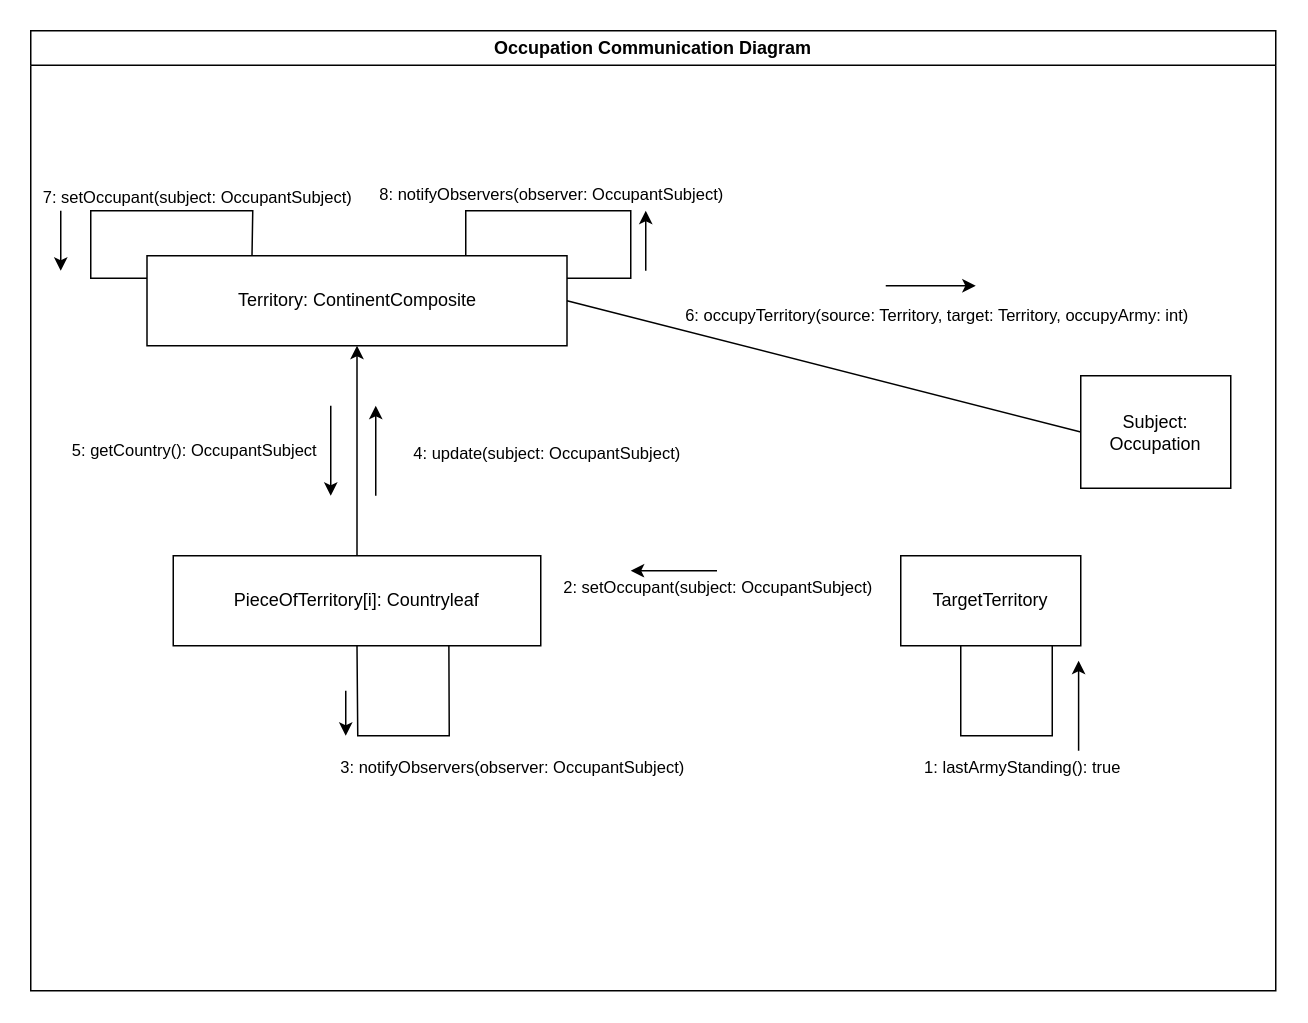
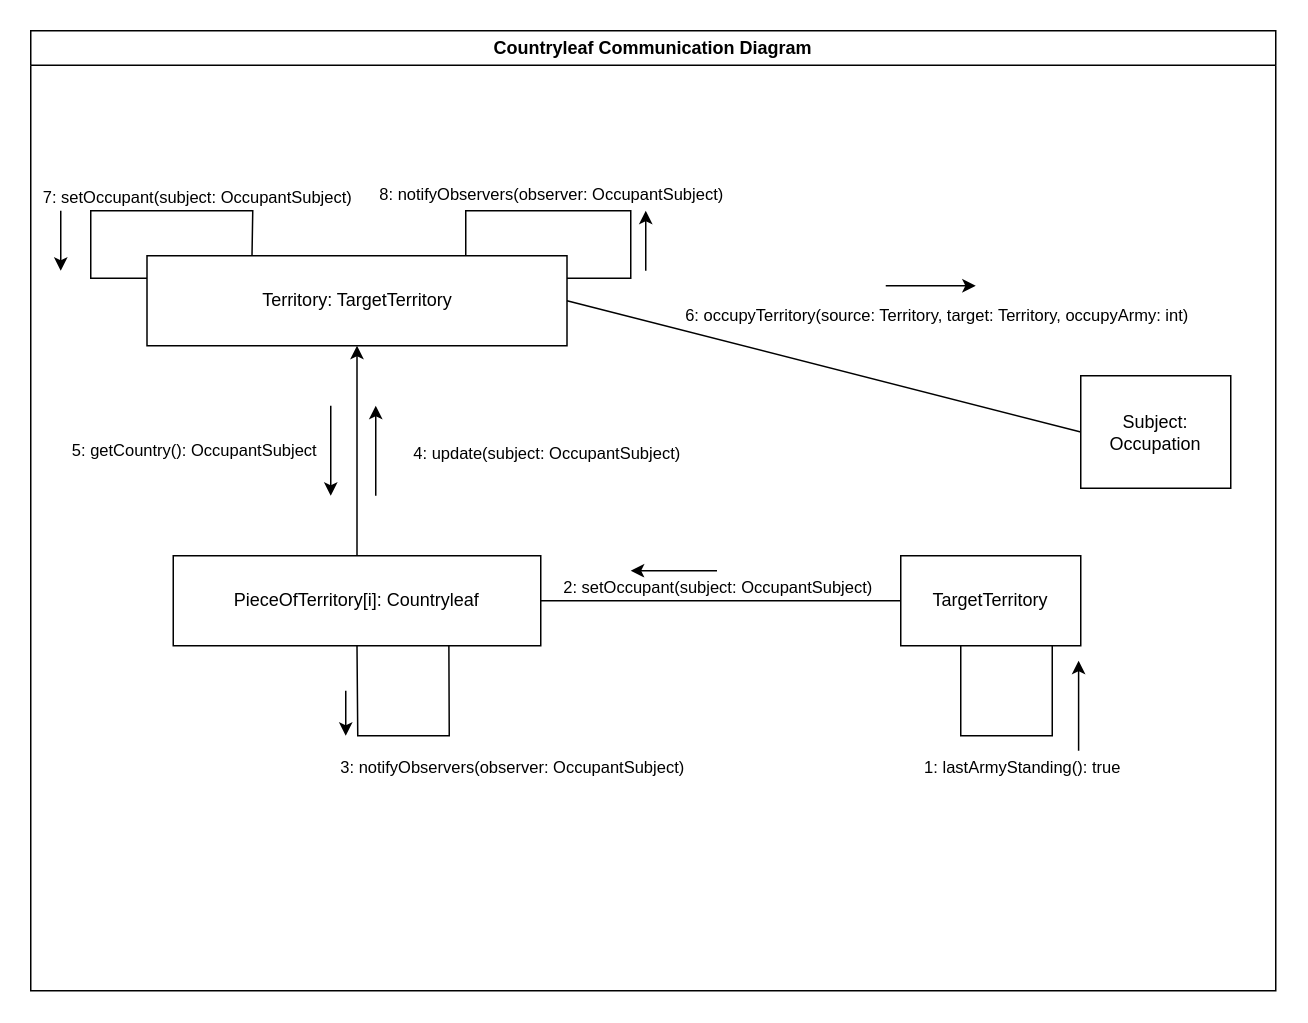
node "Occupation Communication Diagram": label "Occupation Communication Diagram" -> "Countryleaf Communication Diagram"
node "Territory: ContinentComposite": label "Territory: ContinentComposite" -> "Territory: TargetTerritory"
edge "PieceOfTerritory[i]: Countryleaf" -- "TargetTerritory": added
